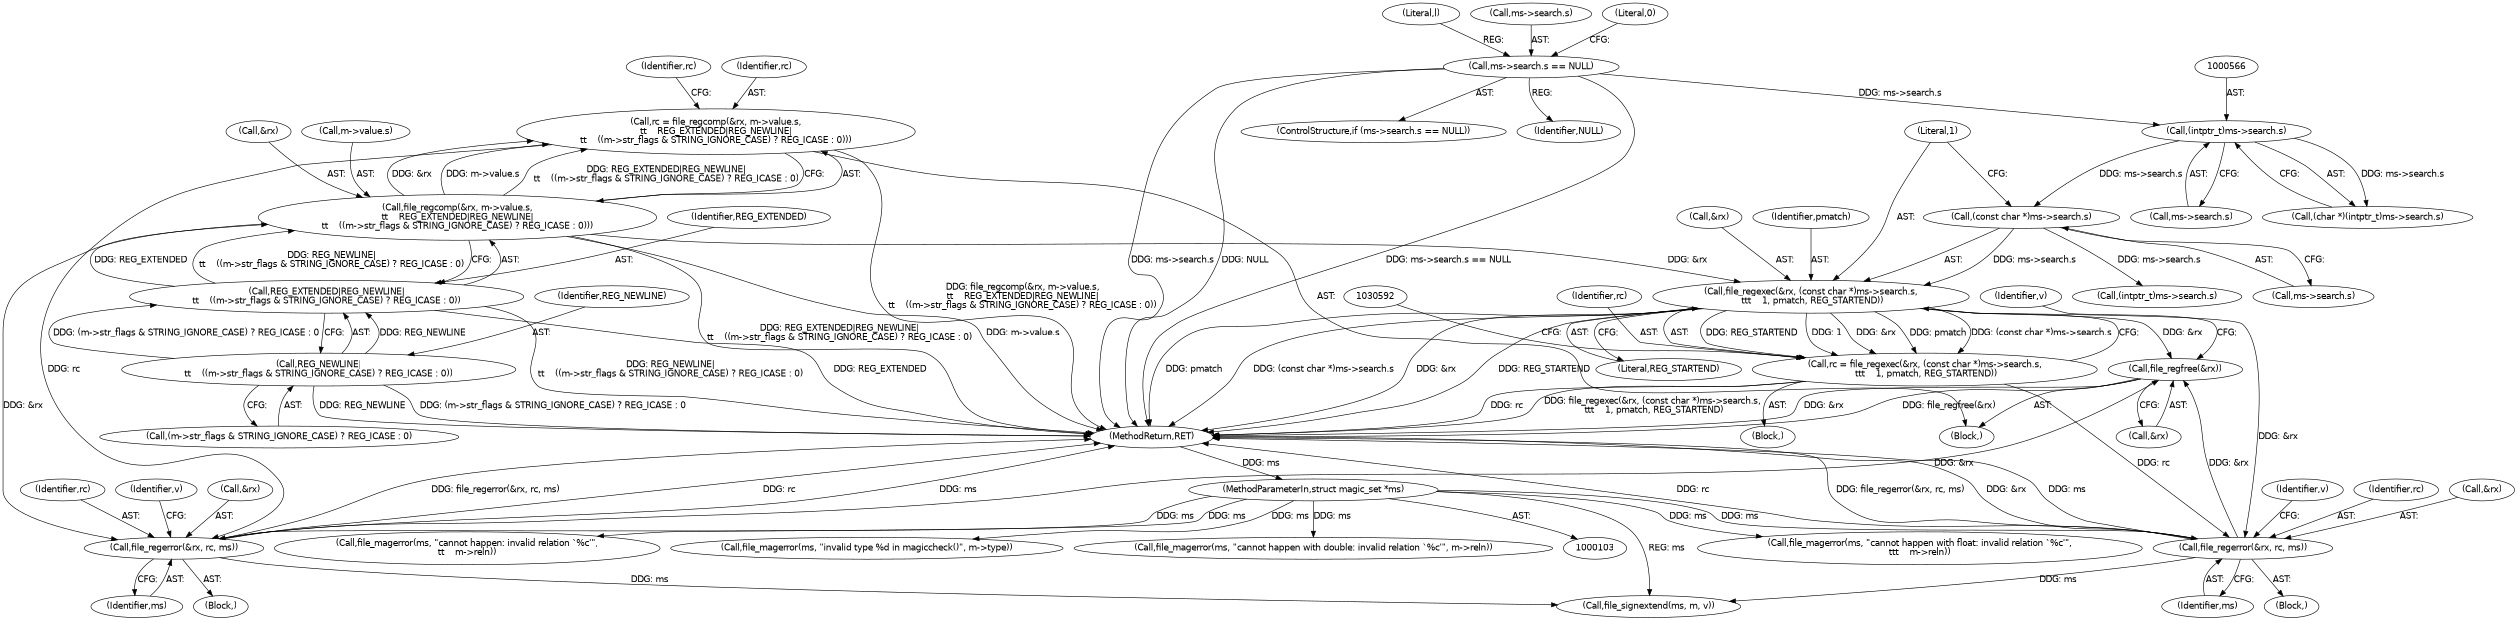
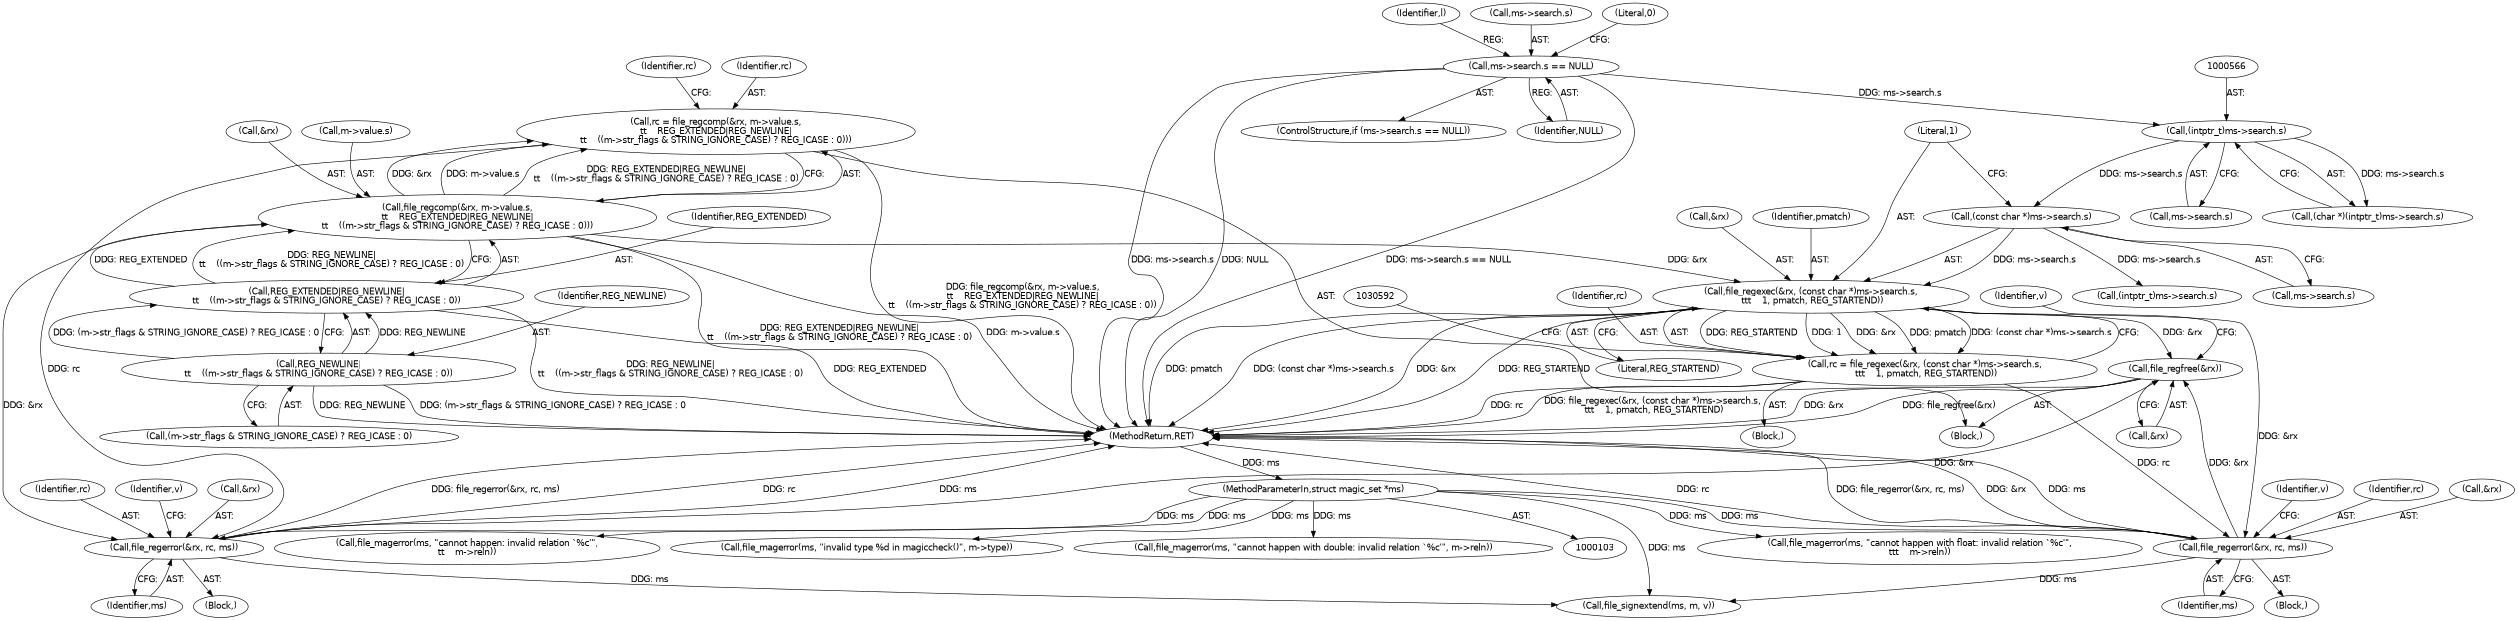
node "(Literal,l)": label "(Literal,l)" -> "(Identifier,l)"
edge "(Identifier,NULL)" -> "(Call,ms->search.s == NULL)": added, label "AST:"
edge "(MethodParameterIn,struct magic_set *ms)" -> "(Call,file_signextend(ms, m, v))": label "REG: ms" -> "DDG: ms"
